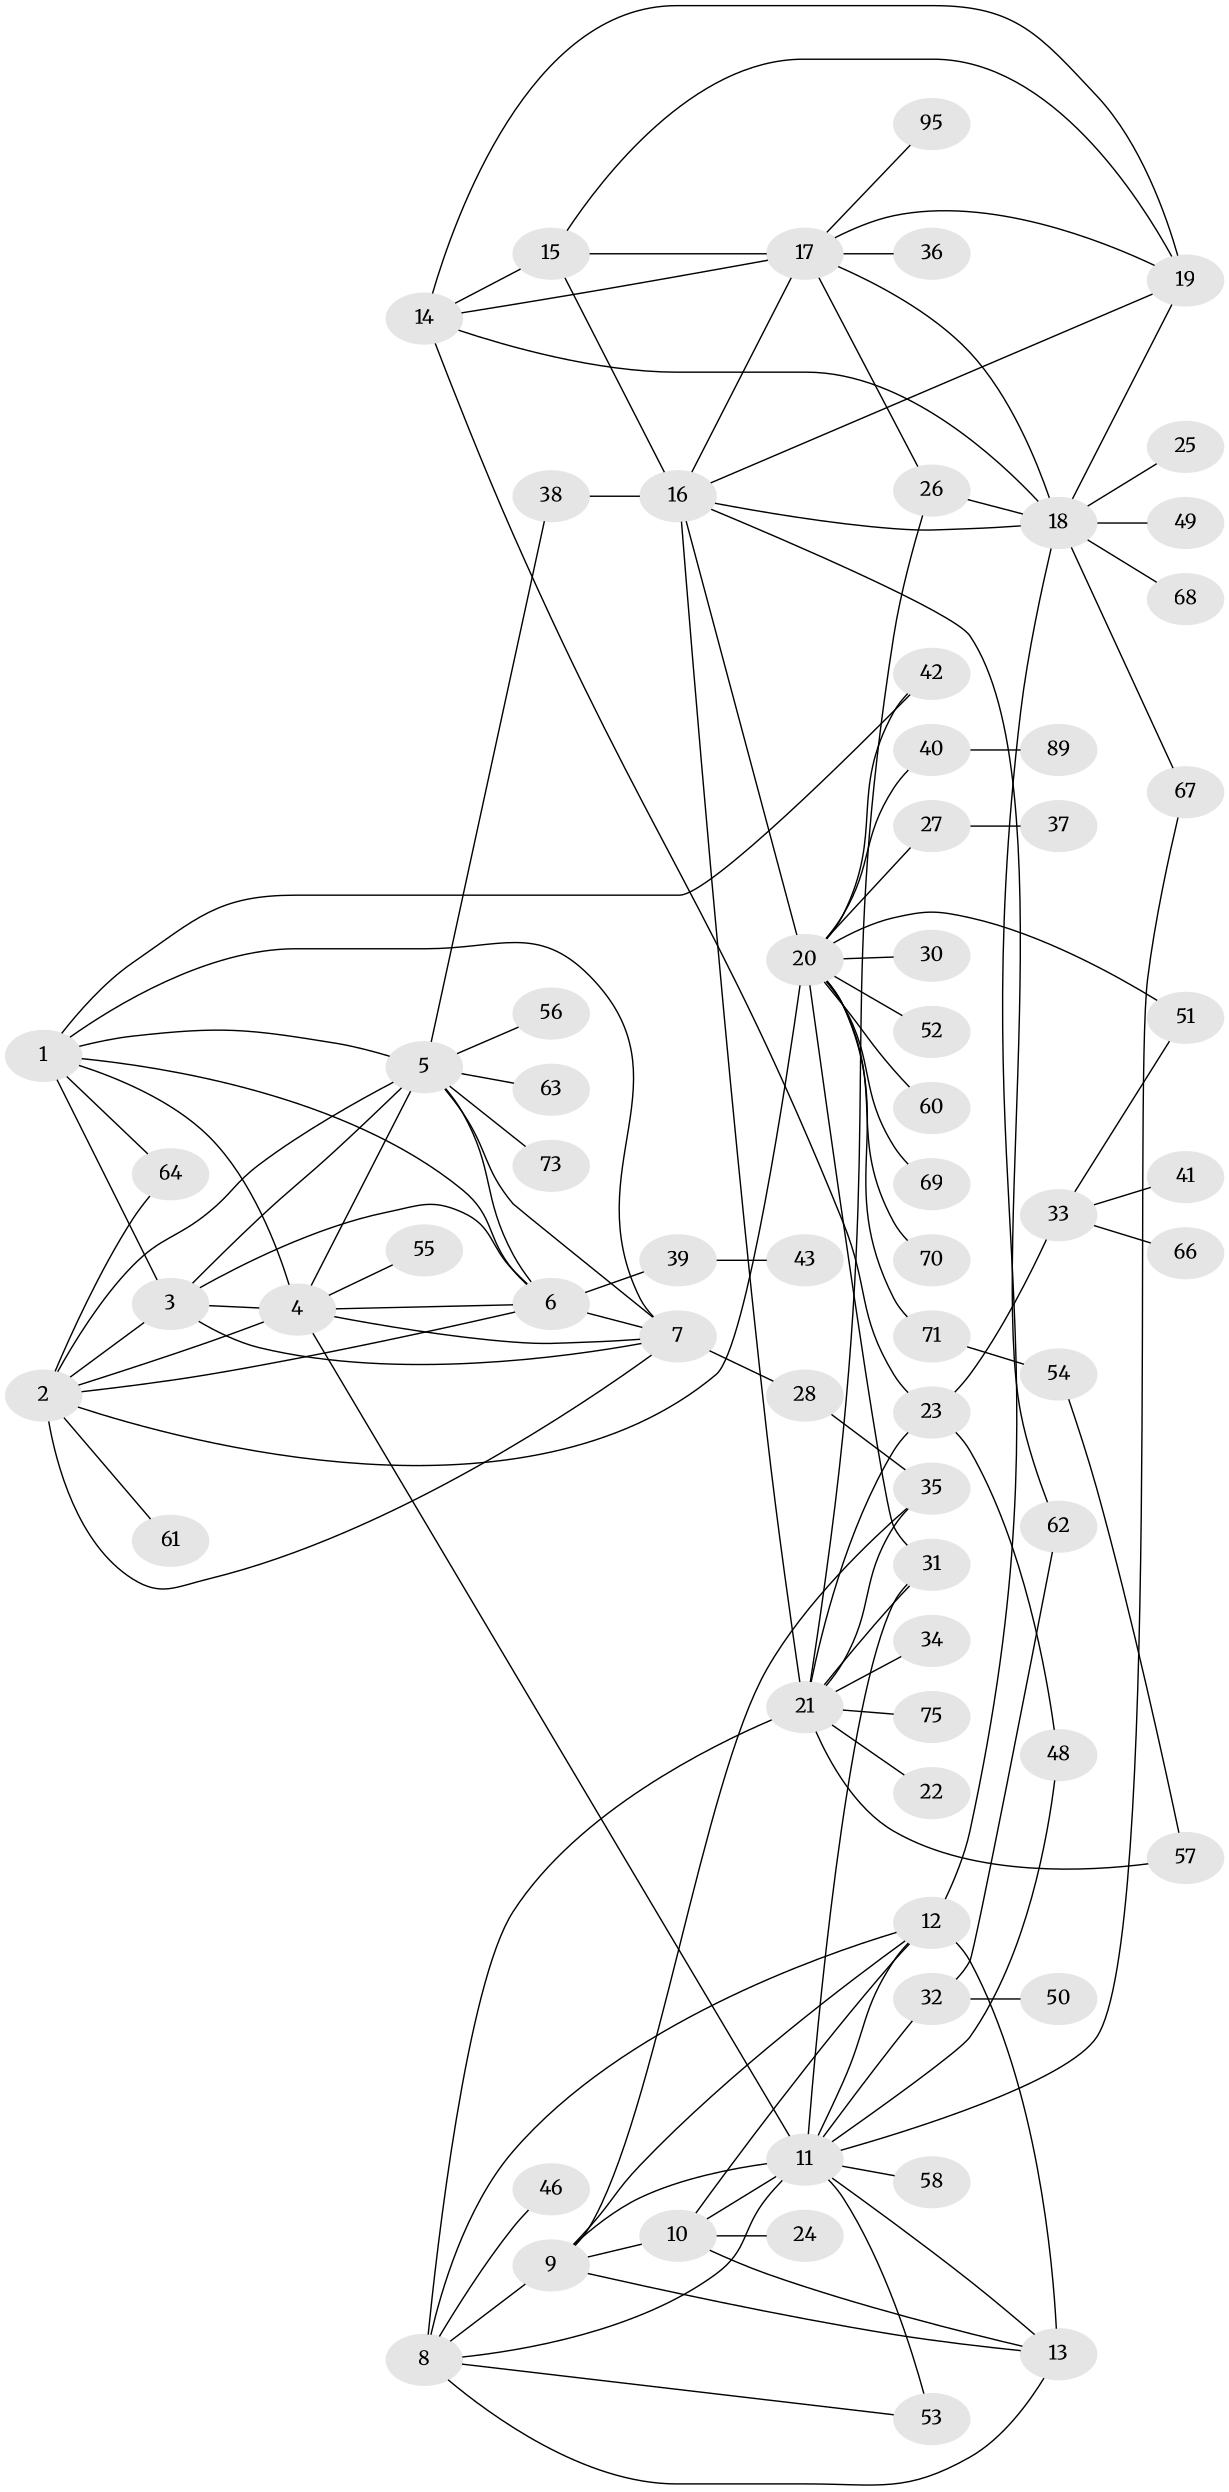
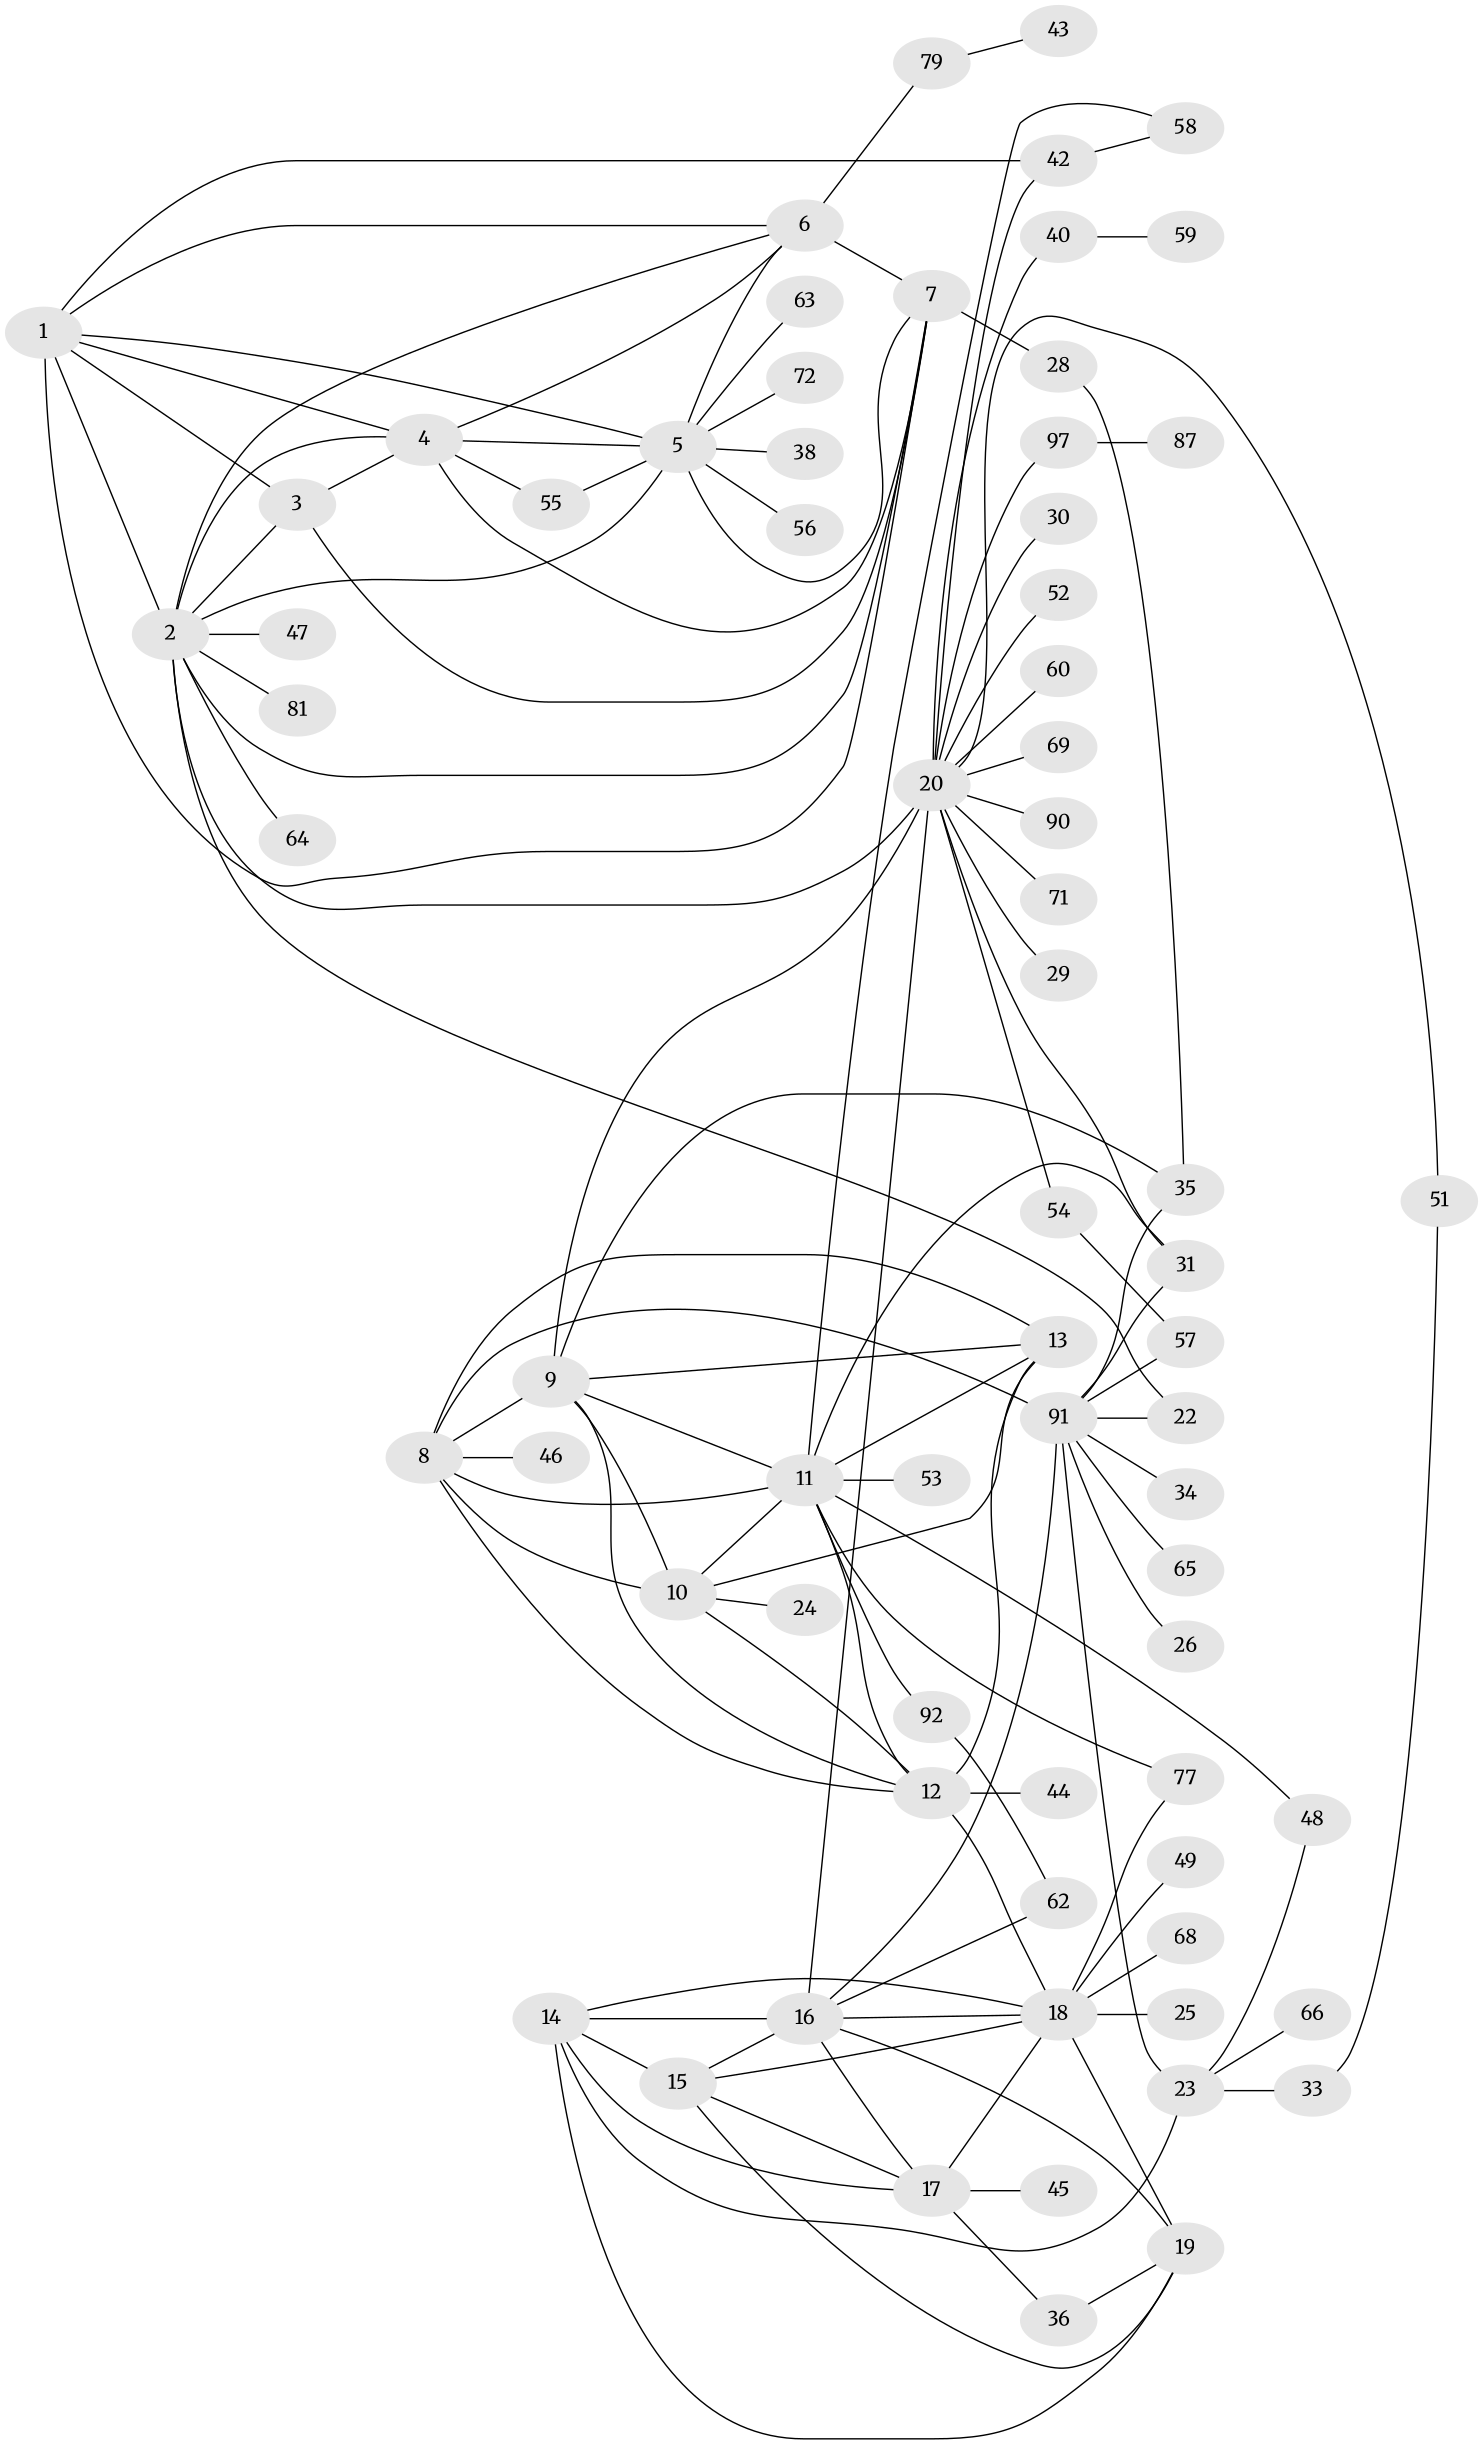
node "95": label "95" -> "45"
edge "58" -- "42": added
edge "17" -- "19": now "36" -- "19"
edge "17" -- "26": removed
edge "38" -- "16": now "14" -- "16"
edge "26" -- "18": now "15" -- "18"
node "47": added
node "89": label "89" -> "59"
node "67": label "67" -> "77"
node "27": label "27" -> "97"
node "37": label "37" -> "87"
node "29": added
edge "20" -- "9": added
edge "2" -- "22": added
edge "1" -- "64": now "1" -- "2"
node "73": label "73" -> "72"
node "41": removed
edge "5" -- "3": now "5" -- "55"
edge "3" -- "6": removed
edge "33" -- "66": now "23" -- "66"
node "39": label "39" -> "79"
node "70": label "70" -> "90"
edge "71" -- "54": now "20" -- "54"
node "61": label "61" -> "81"
node "21": label "21" -> "91"
node "75": label "75" -> "65"
edge "4" -- "11": removed
node "44": added
node "32": label "32" -> "92"
node "50": removed
edge "8" -- "53": now "8" -- "10"
